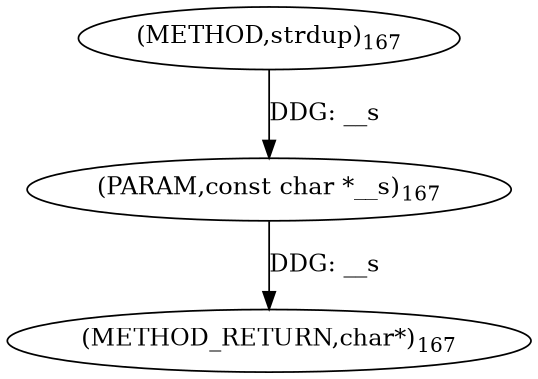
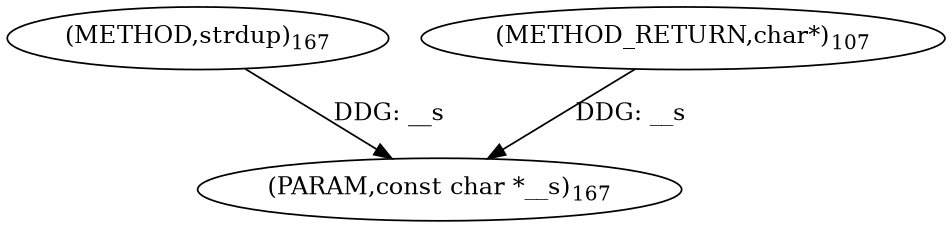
edge "(PARAM,const char *__s)" -> "(METHOD_RETURN,char*)": reversed
node "(METHOD_RETURN,char*)": text "167" -> "107"
